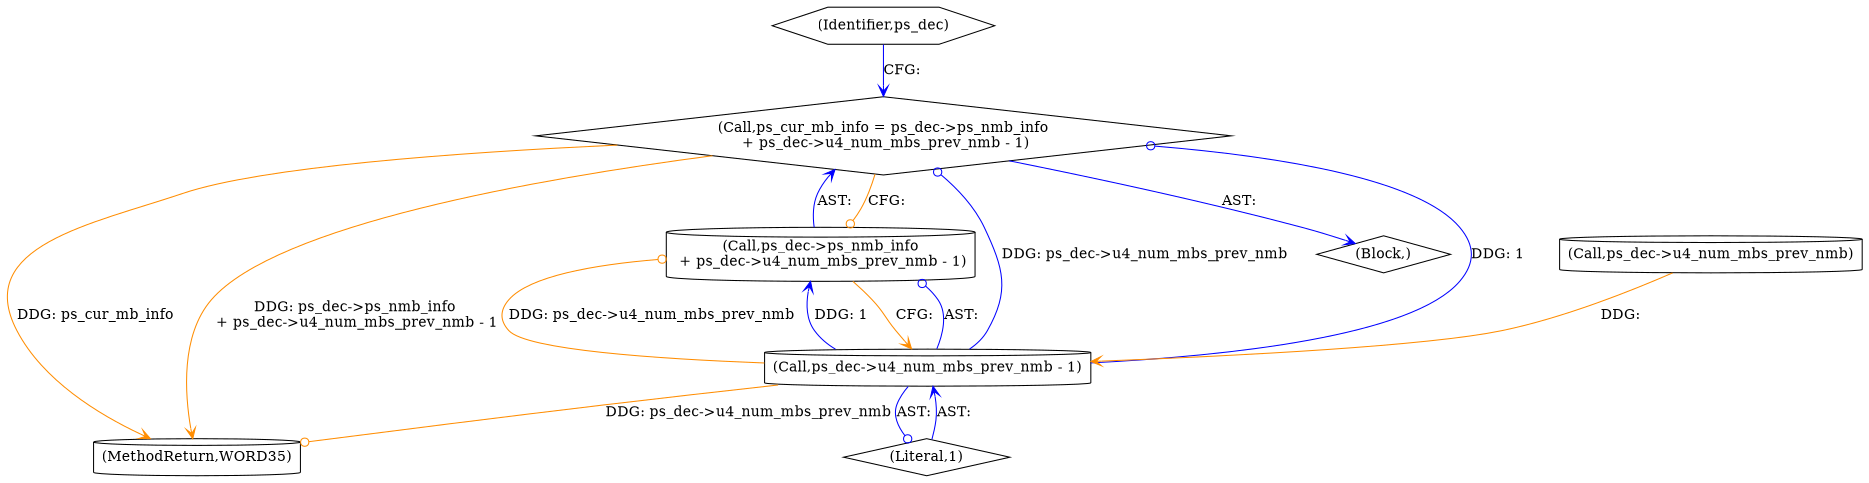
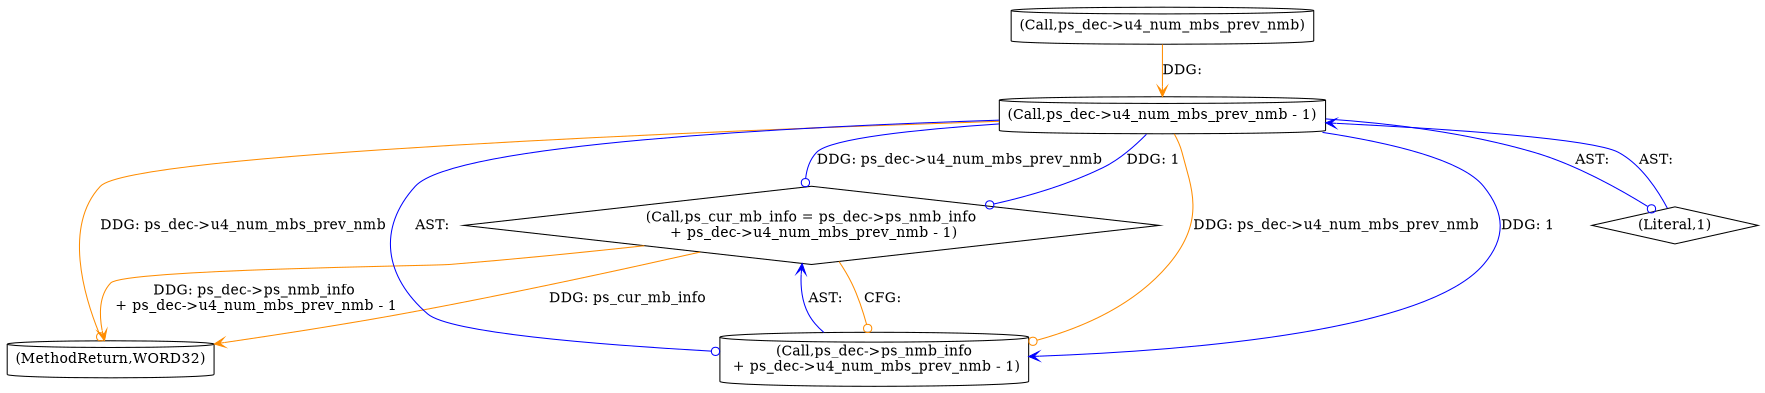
node "(Identifier,ps_dec)": removed
node "(Block,)": removed
edge "(Call,ps_dec->ps_nmb_info + ps_dec->u4_num_mbs_prev_nmb - 1)" -> "(Call,ps_dec->u4_num_mbs_prev_nmb - 1)": removed, label "CFG:"
node "(MethodReturn,WORD35)": label "(MethodReturn,WORD35)" -> "(MethodReturn,WORD32)"
